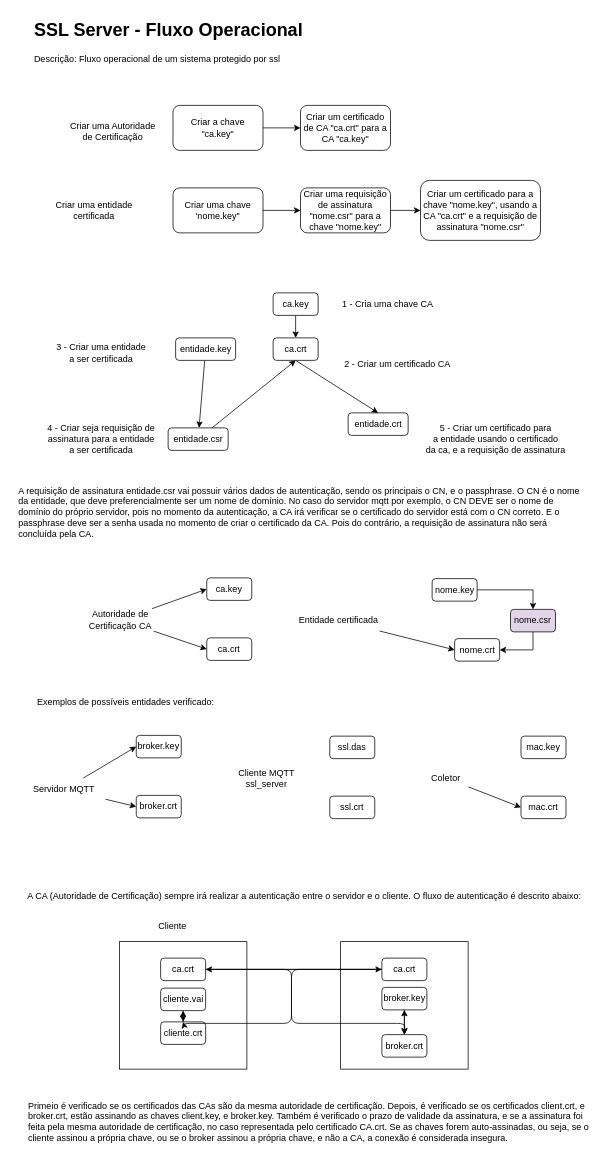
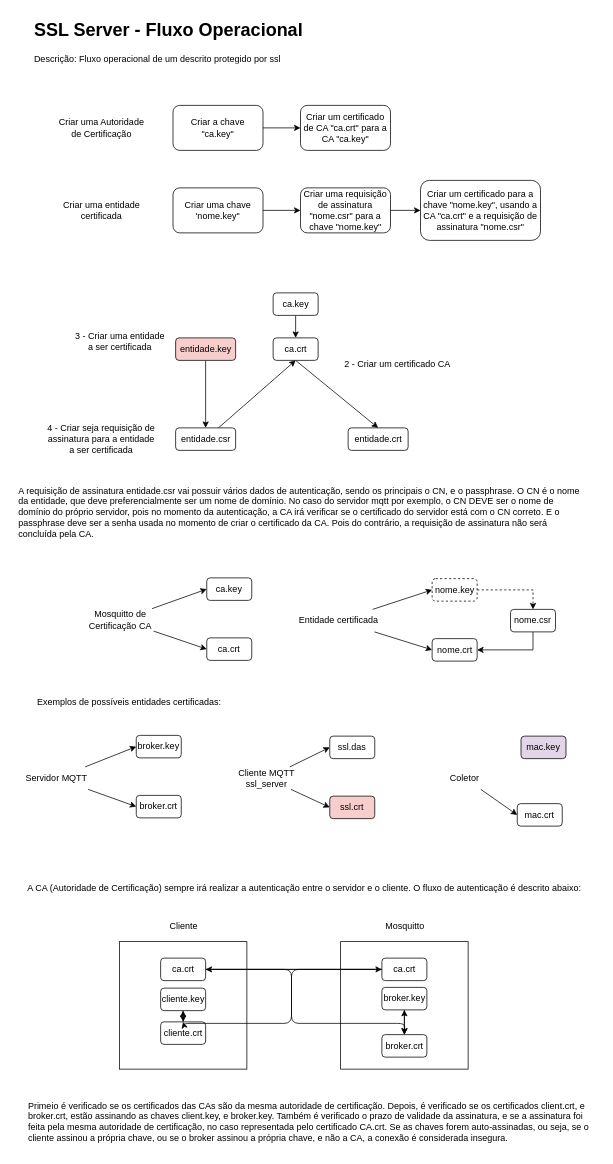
node "SSL Server - Fluxo Operacional Descrição: Fluxo operacional de um sistema protegido por ssl": label "SSL Server - Fluxo Operacional Descrição: Fluxo operacional de um sistema protegido por ssl" -> "SSL Server - Fluxo Operacional Descrição: Fluxo operacional de um descrito protegido por ssl"
node "Criar uma Autoridade de Certificação": moved (113, 132) -> (102, 128)
node "Criar uma entidade certificada": moved (94, 210) -> (102, 210)
node "1 - Cria uma chave CA": removed
node "entidade.key": fillcolor #ffffff -> #f8cecc
node "3 - Criar uma entidade a ser certificada": moved (101, 353) -> (119, 342)
node "entidade.crt": moved (378, 424) -> (378, 439)
node "entidade.csr": moved (198, 439) -> (206, 439)
node "5 - Criar um certificado para a entidade usando o certificado da ca, e a requisição de assinatura": removed
node "nome.key": style solid -> dashed
edge "nome.key" -> "nome.csr": style solid -> dashed
edge "Entidade certificada" -> "nome.key": added
node "Autoridade de Certificação CA": label "Autoridade de Certificação CA" -> "Mosquitto de Certificação CA"
node "nome.csr": fillcolor #e1d5e7 -> #ffffff
node "nome.crt": moved (477, 650) -> (455, 650)
node "Exemplos de possíveis entidades verificado:": label "Exemplos de possíveis entidades verificado:" -> "Exemplos de possíveis entidades certificadas:"
node "mac.key": fillcolor #ffffff -> #e1d5e7
edge "Cliente MQTT ssl_server" -> "ssl.das": added
node "Coletor": moved (446, 778) -> (465, 778)
node "Servidor MQTT": moved (64, 789) -> (57, 778)
edge "Cliente MQTT ssl_server" -> "ssl.crt": added
node "ssl.crt": fillcolor #ffffff -> #f8cecc
node "mac.crt": moved (543, 807) -> (540, 815)
node "A CA (Autoridade de Certificação) sempre irá realizar a autenticação entre o servidor e o cliente. O fluxo de autenticação é descrito abaixo:": moved (311, 897) -> (311, 889)
node "Cliente": moved (172, 927) -> (183, 927)
node "Mosquitto": added
node "cliente.vai": label "cliente.vai" -> "cliente.key"
